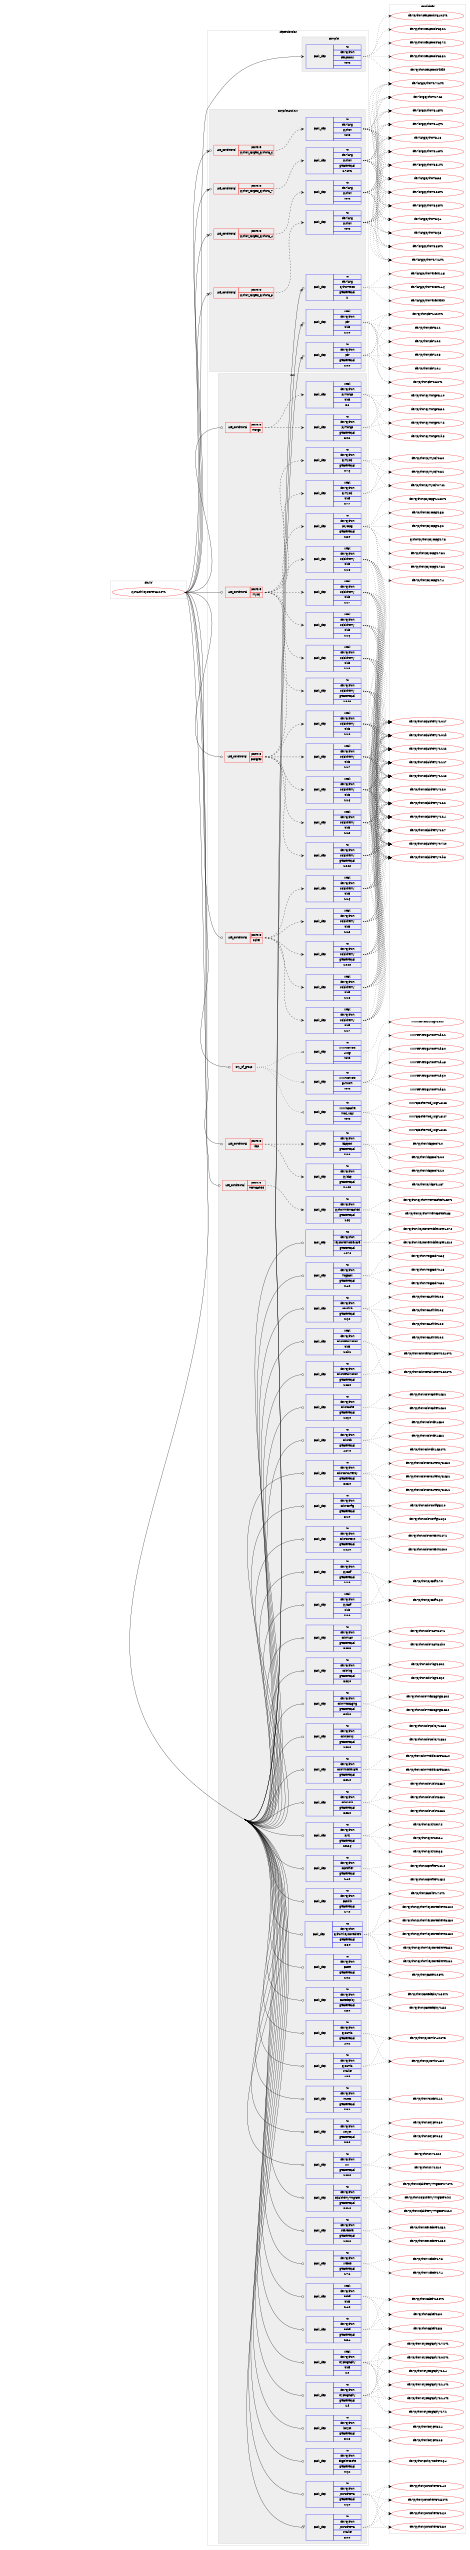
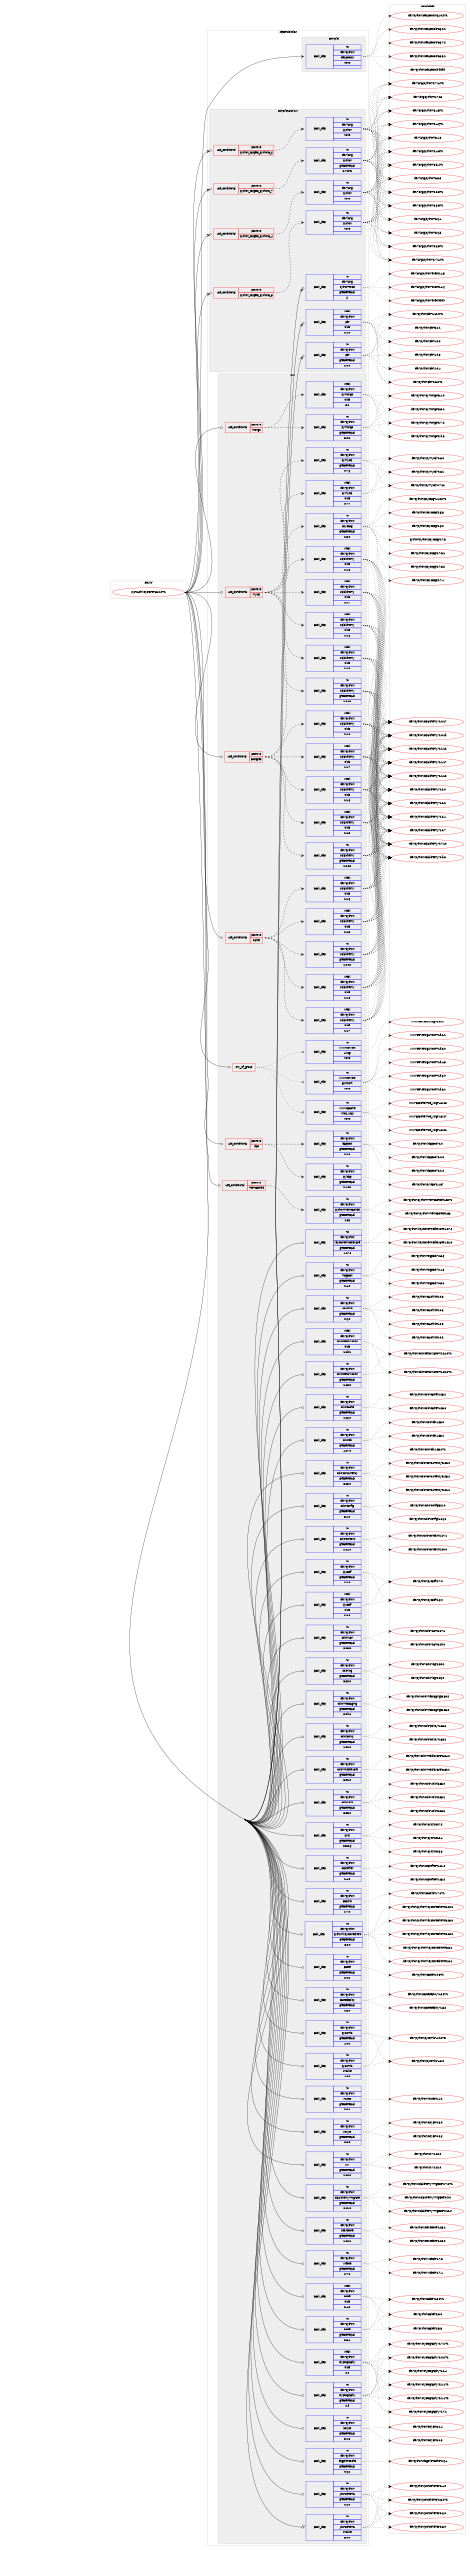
node "dev-python/policy-cache-0.6.4": label "dev-python/policy-cache-0.6.4" -> "dev-python/dogpile-cache-0.6.4"
